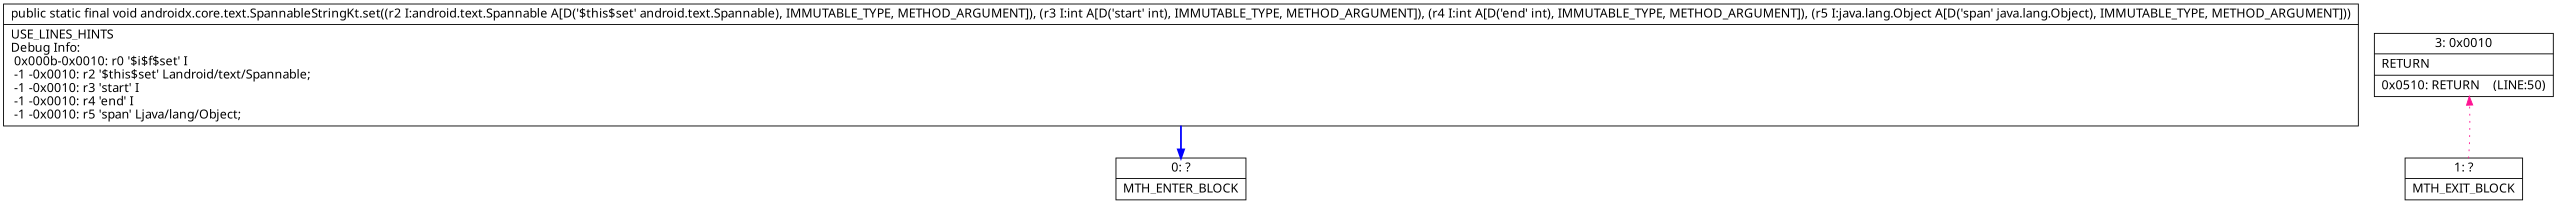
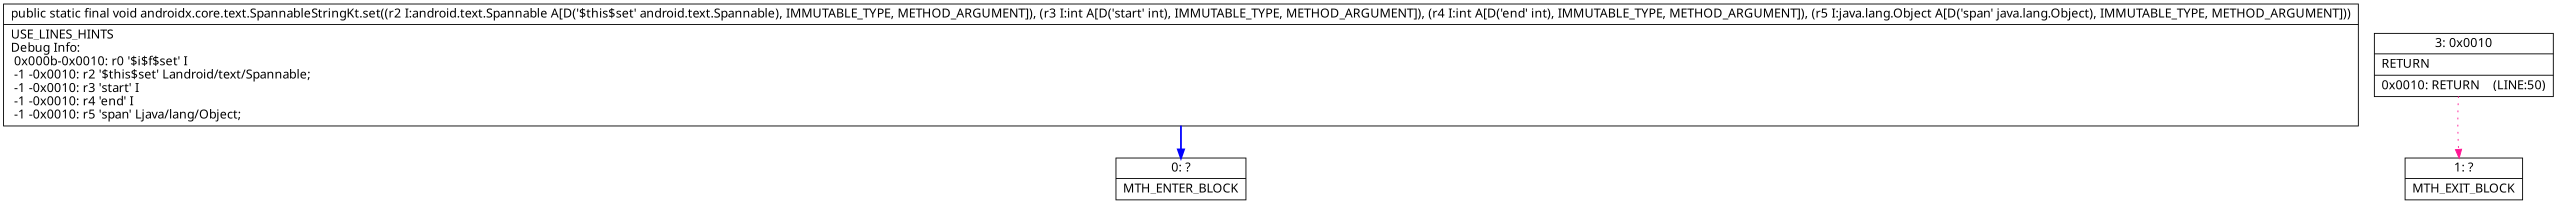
node "3: 0x0010": text "0x0510: RETURN    (LINE:50)" -> "0x0010: RETURN    (LINE:50)"
edge "1: ?" -> "3: 0x0010": reversed
